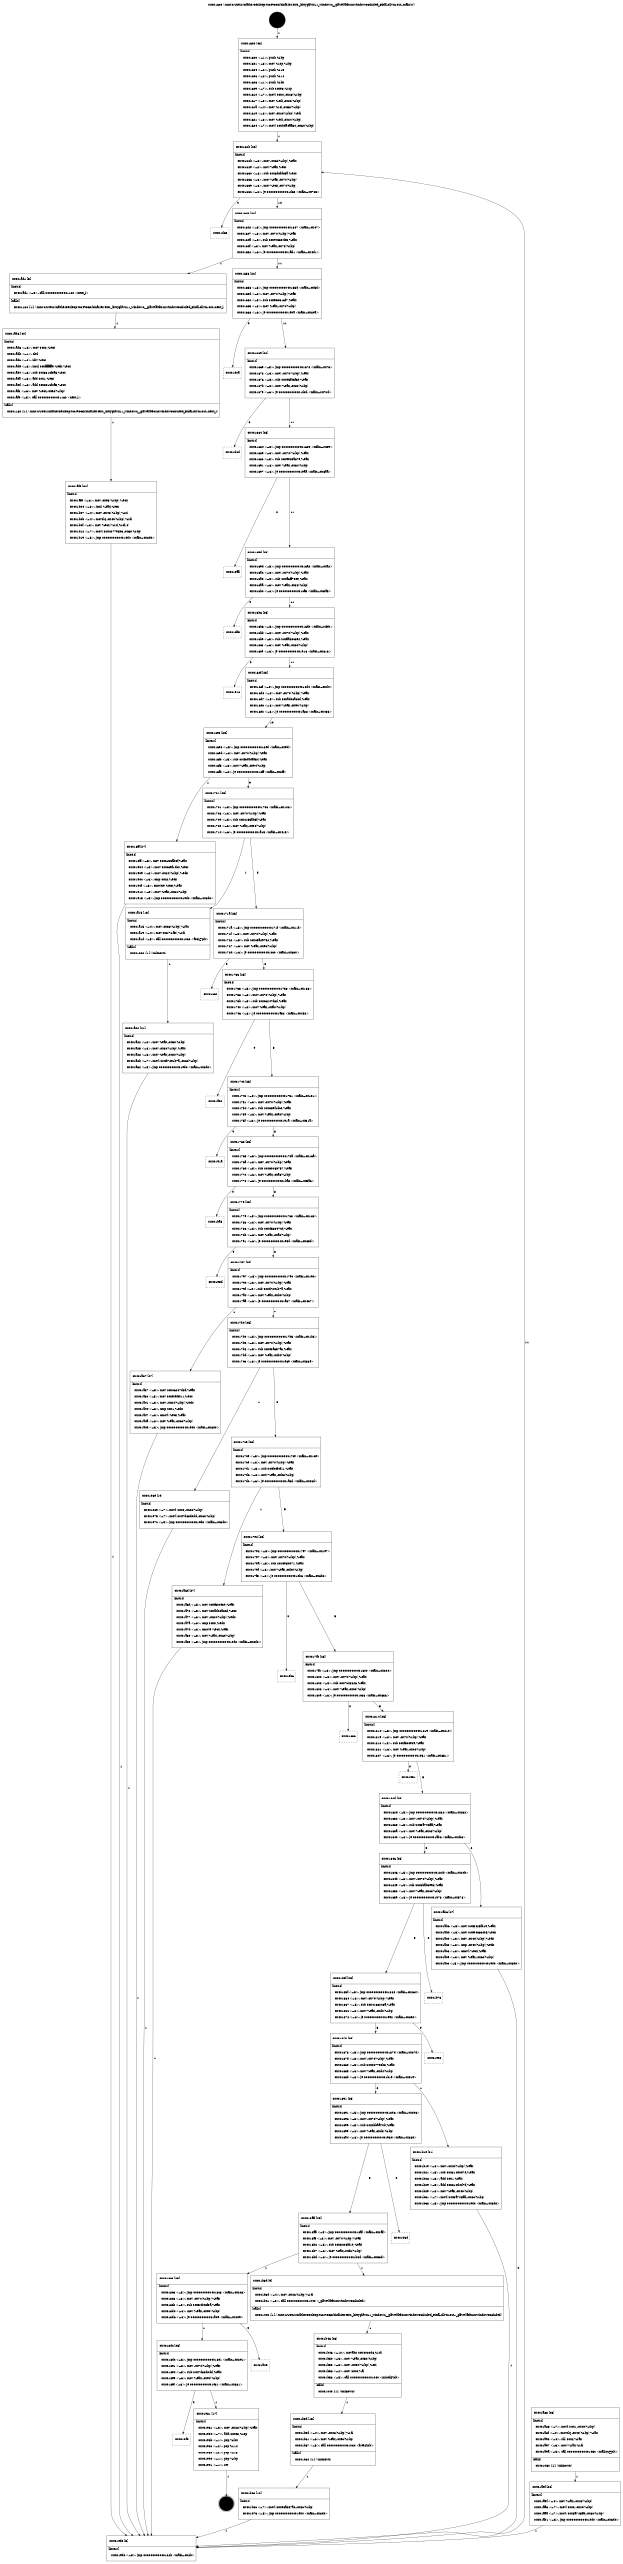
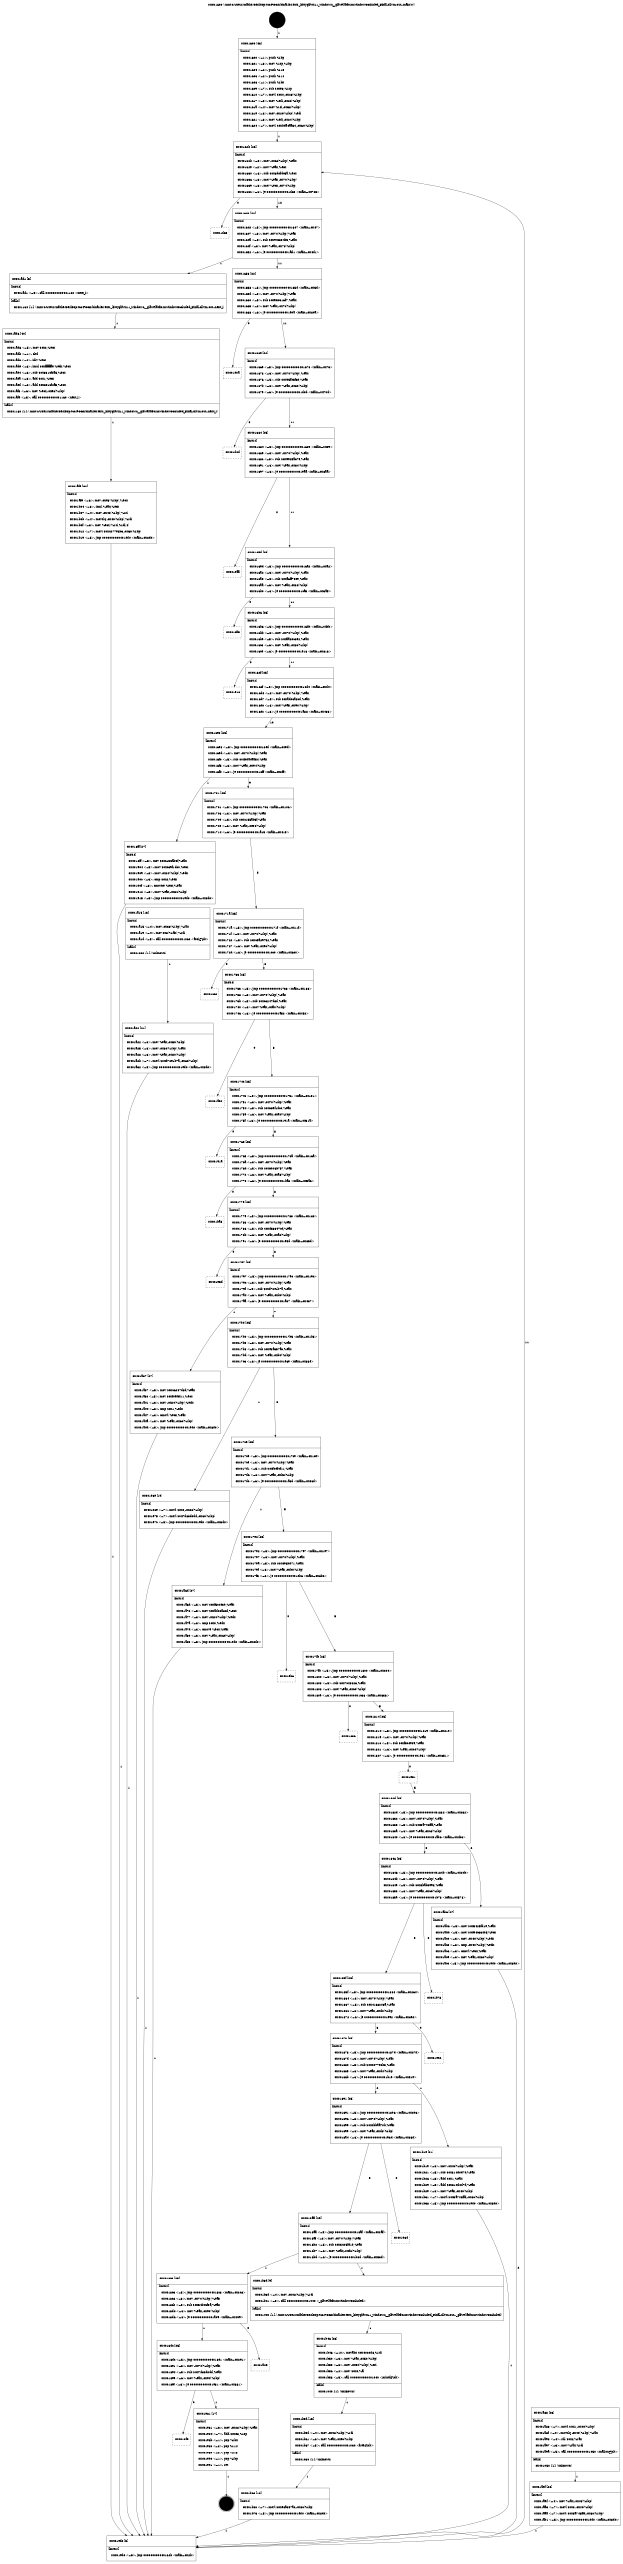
edge "0x401701 [25]" -> "0x401a15 [13]": removed, label "1"
edge "0x401814 [25]" -> "0x40182d [25]": now "0x401e51" -> "0x40182d [25]"
